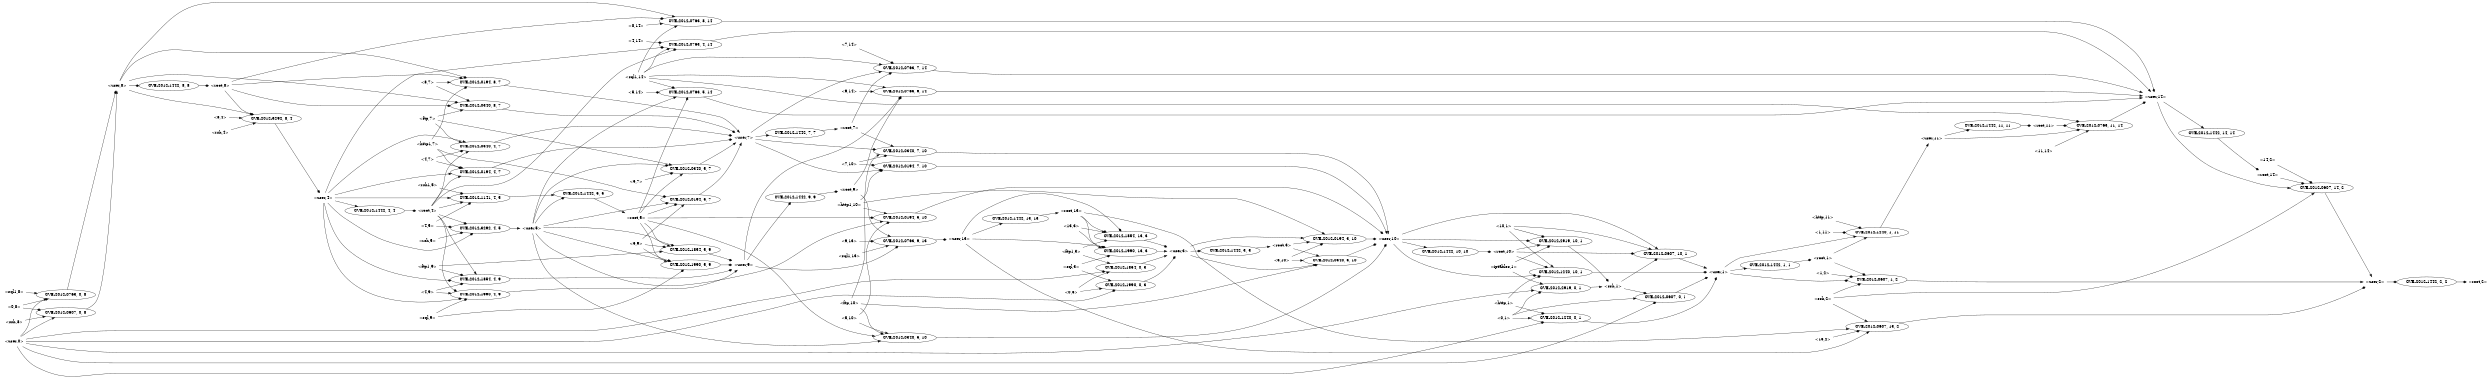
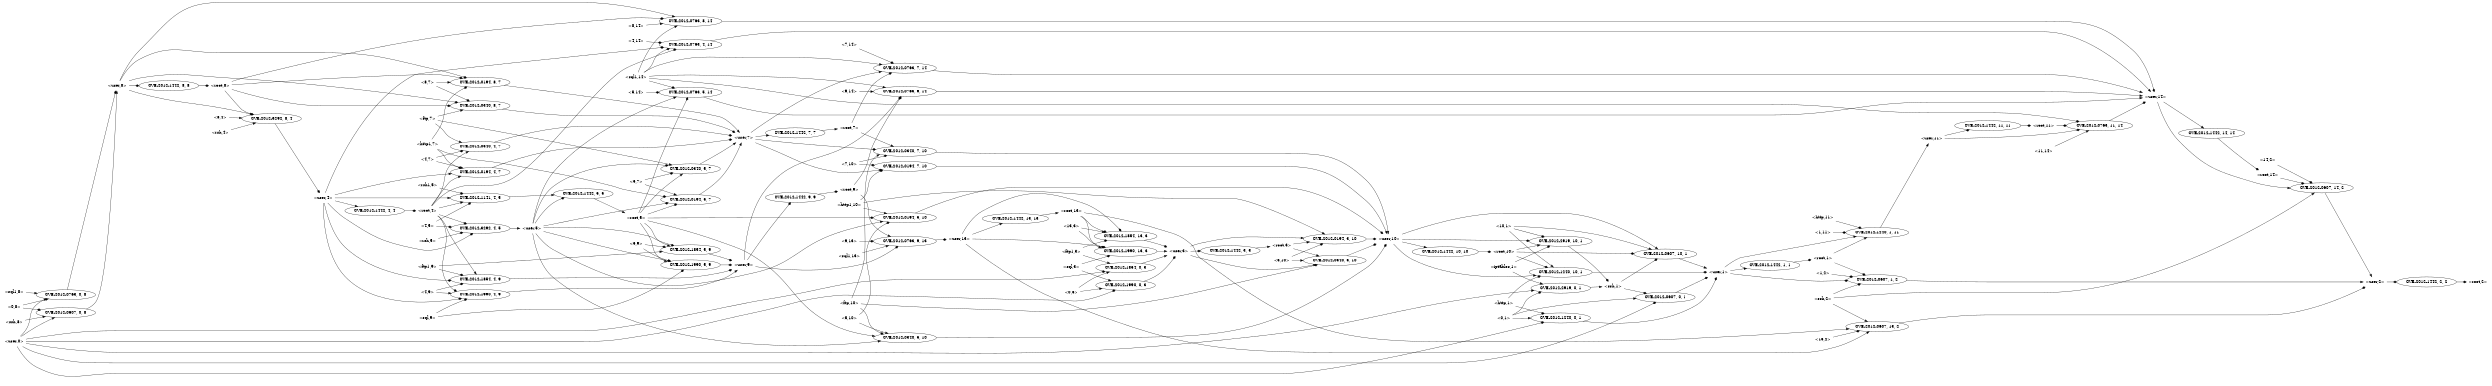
edge "<user,4>" -> "CVE-2012-0340, 4, 7": removed
edge "<5,9>" -> "CVE-2012-0194, 5, 7": now "<5,7>" -> "CVE-2012-0194, 5, 7"
edge "<user,10>" -> "CVE-2012-1240, 10, 1": arrowhead diamond -> normal
